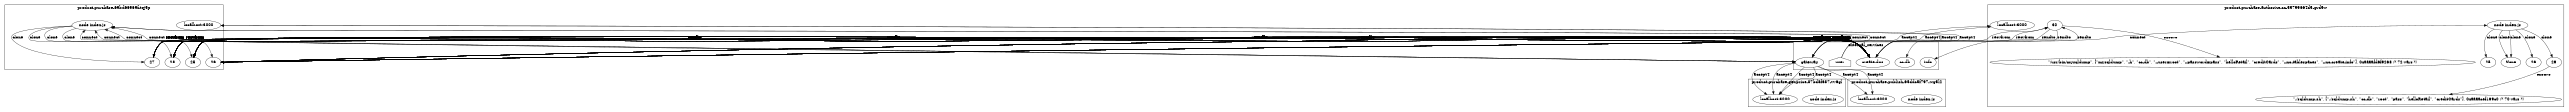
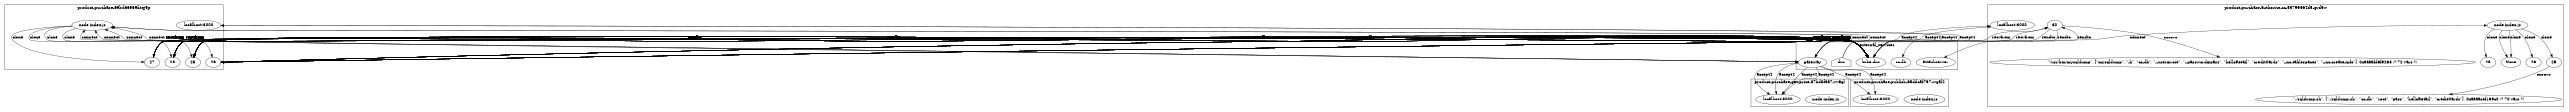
node "user": label "user" -> "dns"
node "create-dns": label "create-dns" -> "kube-dns"
node "info": label "info" -> "attackserver"
